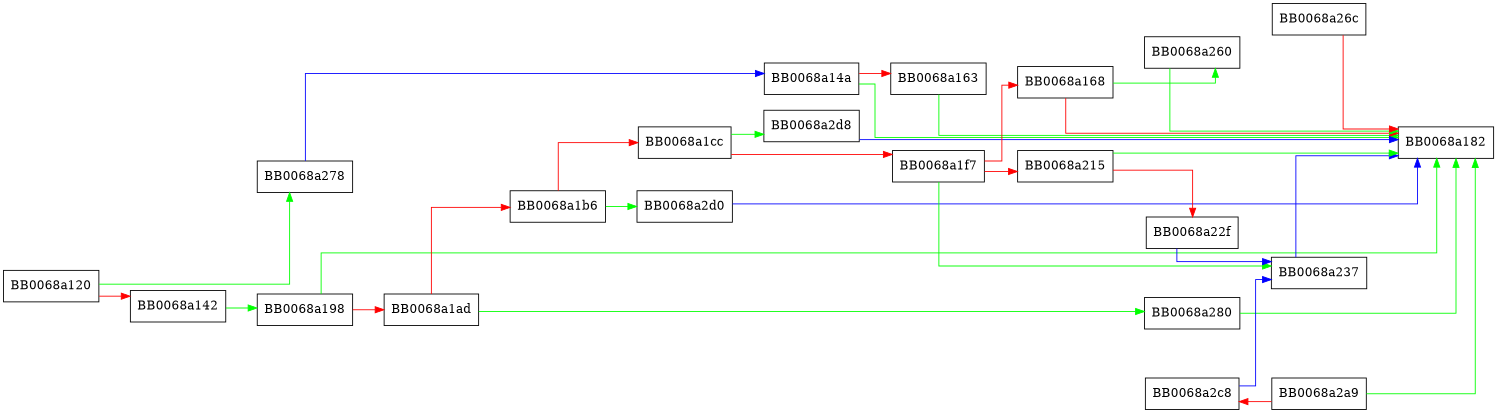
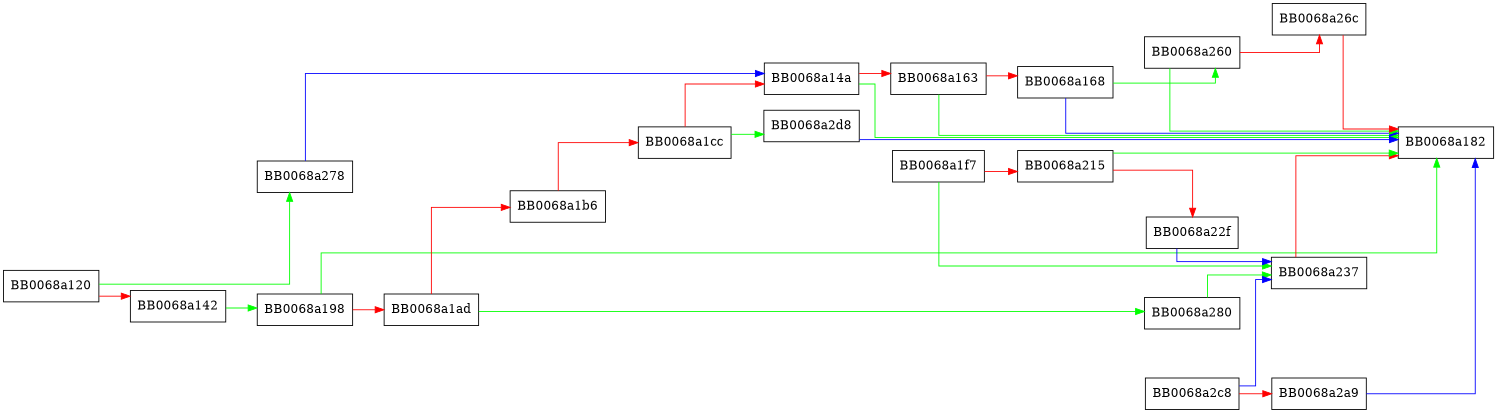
edge "BB0068a260" -> "BB0068a26c": added
edge "BB0068a1f7" -> "BB0068a168": now "BB0068a163" -> "BB0068a168"
edge "BB0068a168" -> "BB0068a182": color red -> blue
edge "BB0068a1cc" -> "BB0068a1f7": now "BB0068a1cc" -> "BB0068a14a"
edge "BB0068a237" -> "BB0068a182": color blue -> red
node "BB0068a2d0": removed
edge "BB0068a280" -> "BB0068a182": now "BB0068a280" -> "BB0068a237"
edge "BB0068a2a9" -> "BB0068a182": color green -> blue
edge "BB0068a2a9" -> "BB0068a2c8": reversed
